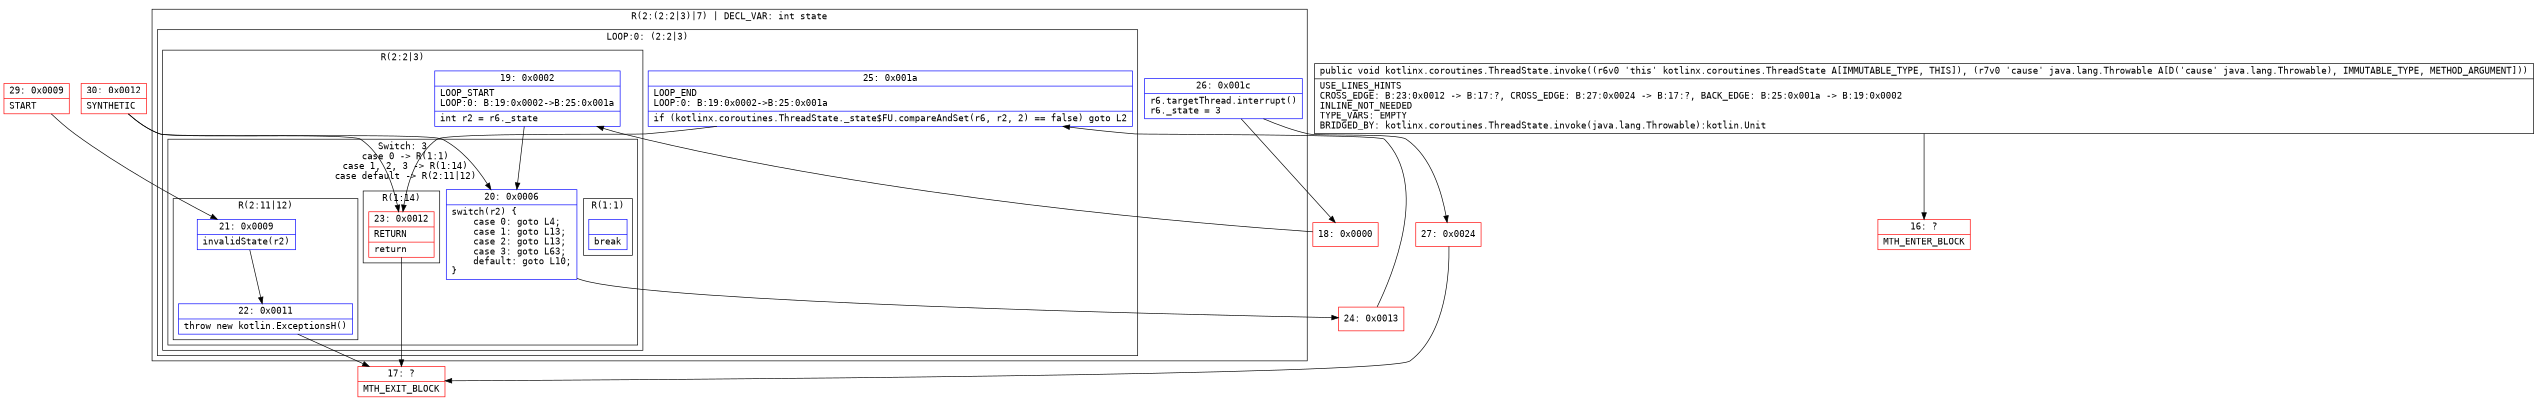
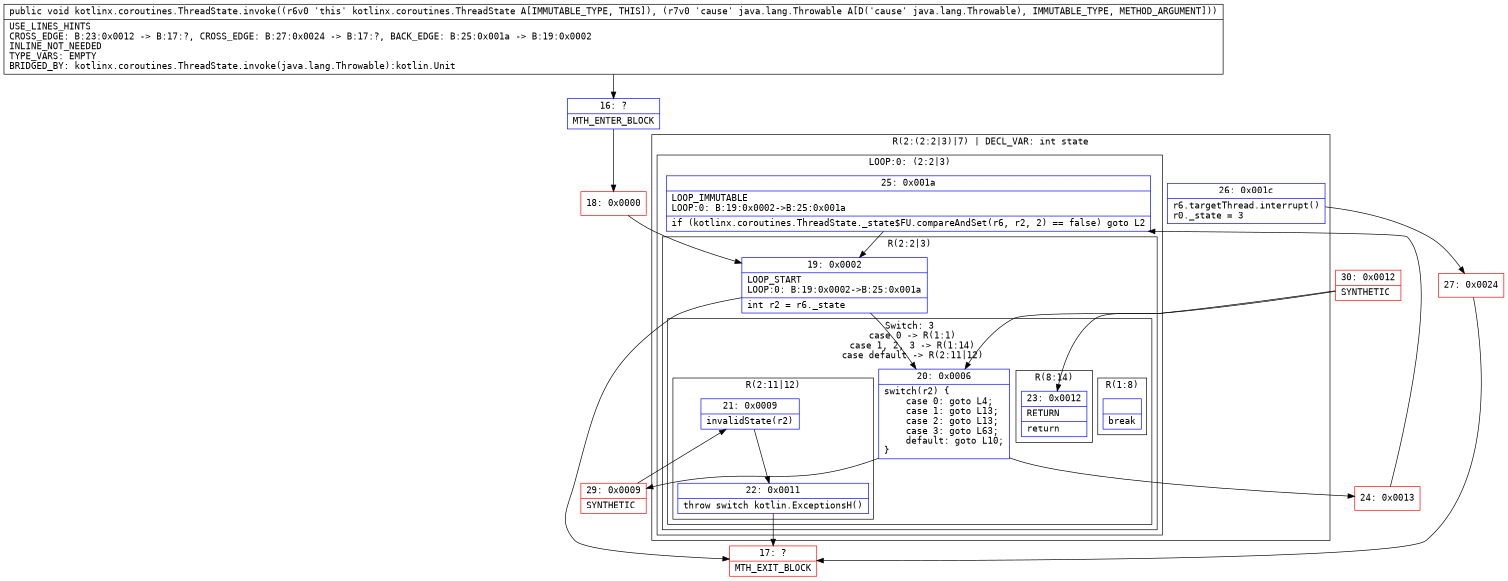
node "25: 0x001a": text "LOOP_END" -> "LOOP_IMMUTABLE"
node "29: 0x0009": text "START" -> "SYNTHETIC"
node "26: 0x001c": text "r6._state = 3" -> "r0._state = 3"
edge "25: 0x001a" -> "23: 0x0012": now "25: 0x001a" -> "19: 0x0002"
edge "26: 0x001c" -> "18: 0x0000": now "16: ?" -> "18: 0x0000"
cluster "R(1:14)": label "R(1:14)" -> "R(8:14)"
cluster "R(1:1)": label "R(1:1)" -> "R(1:8)"
node "23: 0x0012": color red -> blue
node "16: ?": color red -> blue
edge "23: 0x0012" -> "17: ?": now "19: 0x0002" -> "17: ?"
node "22: 0x0011": text "throw new kotlin.ExceptionsH()" -> "throw switch kotlin.ExceptionsH()"
edge "20: 0x0006" -> "29: 0x0009": added
